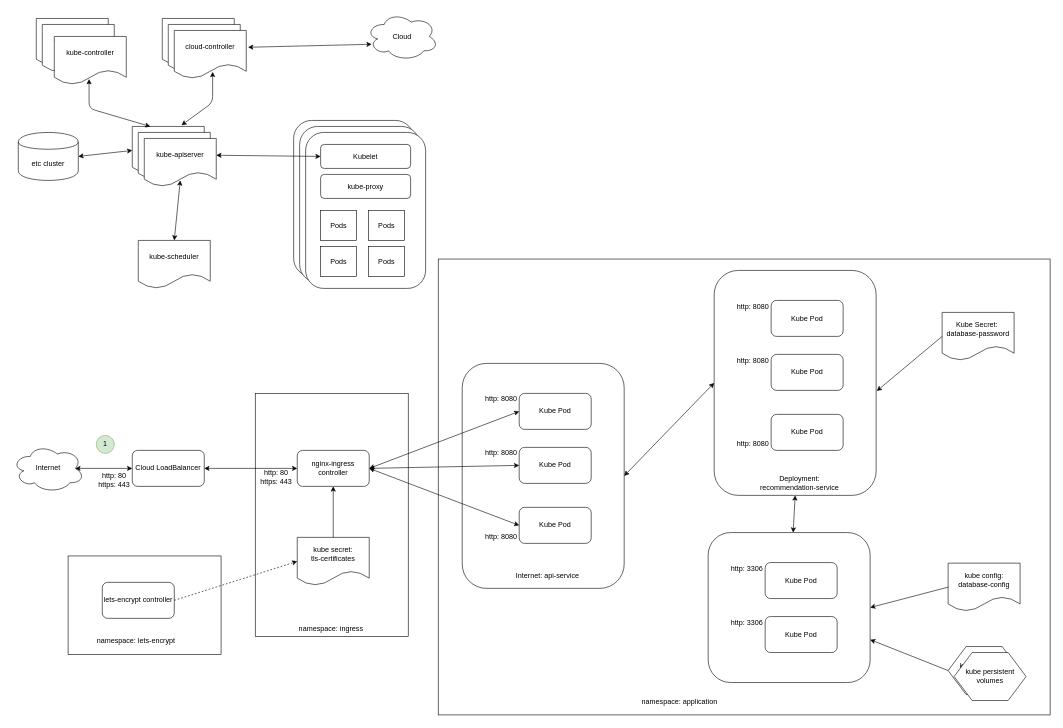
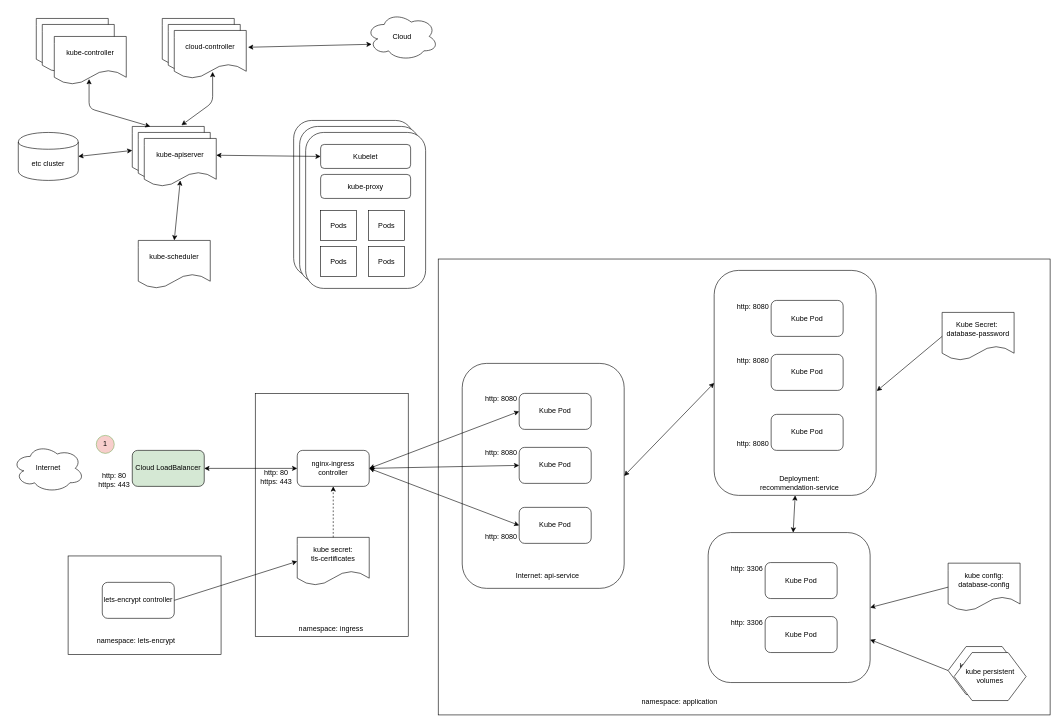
node "1": fillcolor #d5e8d4 -> #f8cecc
edge "Internet" -- "Cloud LoadBalancer": removed
node "Cloud LoadBalancer": fillcolor #ffffff -> #d5e8d4
edge "kube secret: tls-certificates" -> "nginx-ingress controller": style solid -> dashed
edge "lets-encrypt controller" -> "kube secret: tls-certificates": style dashed -> solid
